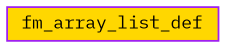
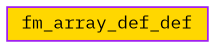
node "fm_array_list_def": label "fm_array_list_def" -> "fm_array_def_def"
